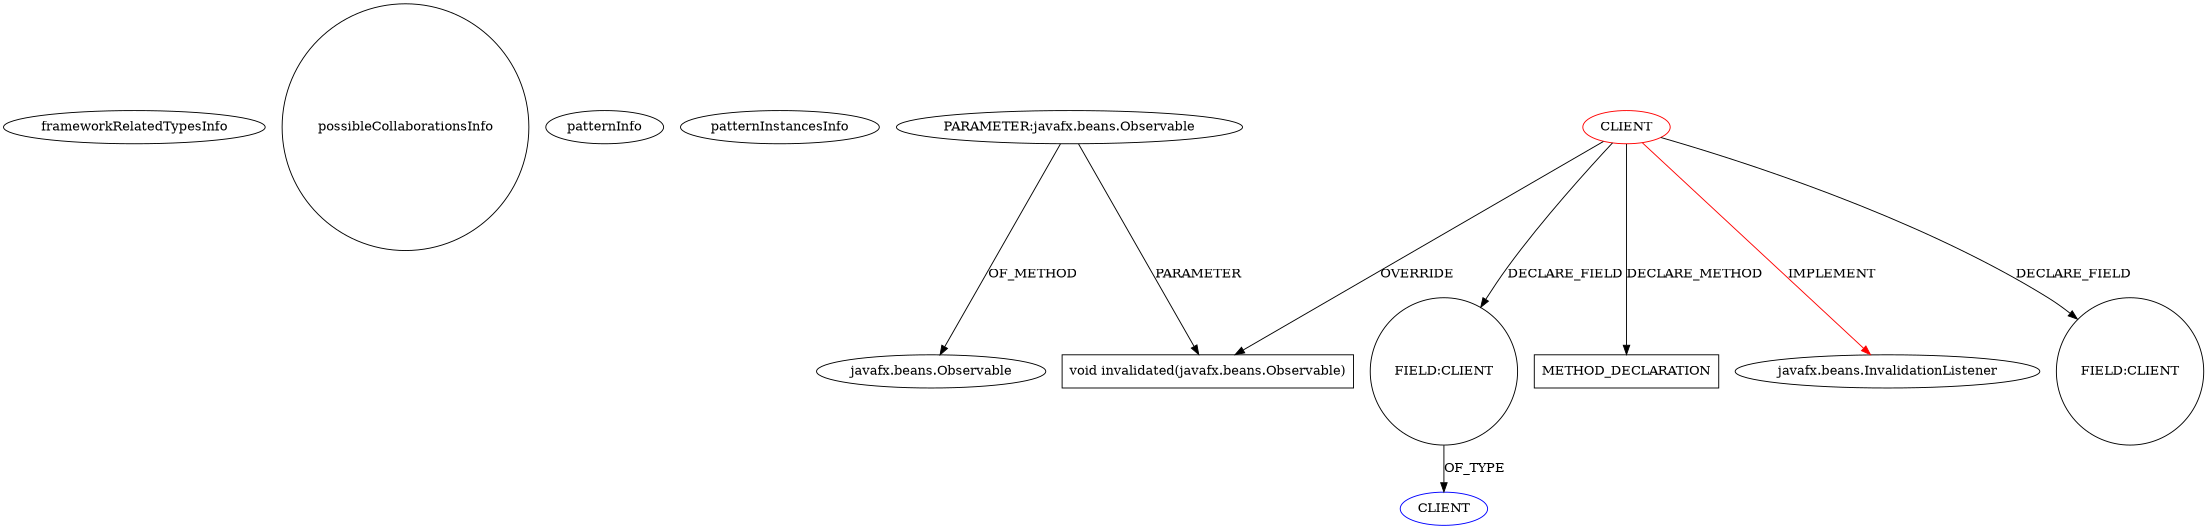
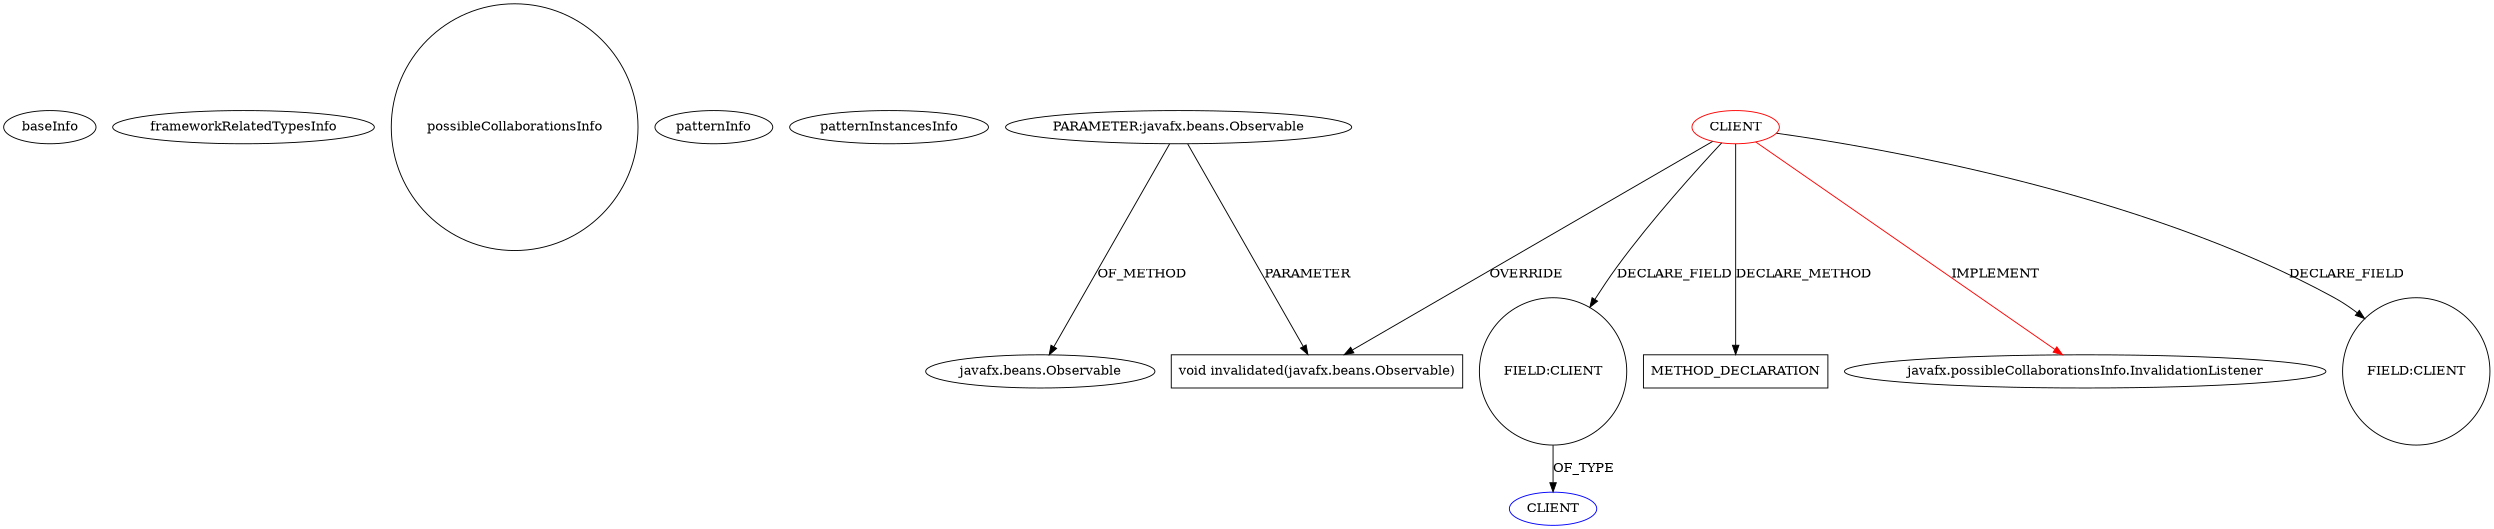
node "baseInfo": added
node "javafx.beans.InvalidationListener": label "javafx.beans.InvalidationListener" -> "javafx.possibleCollaborationsInfo.InvalidationListener"
